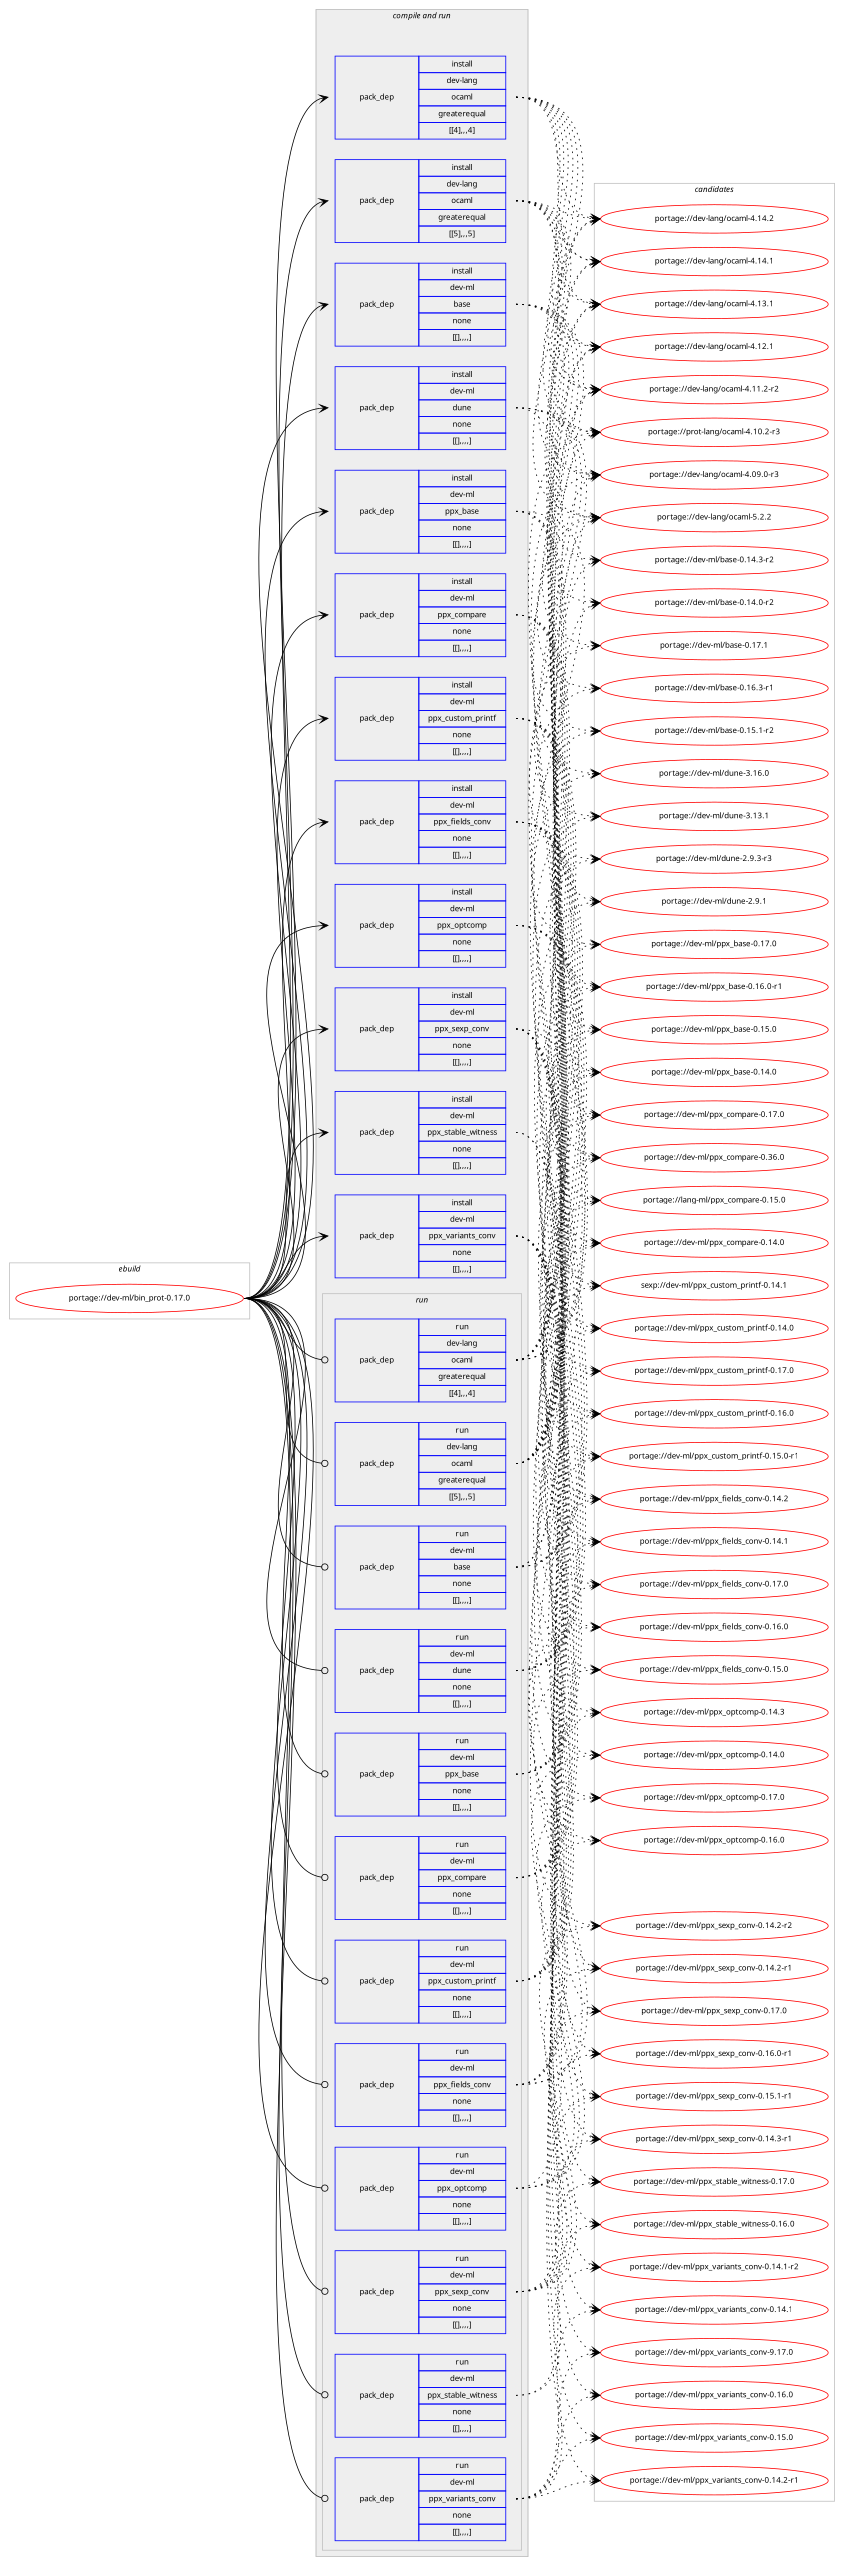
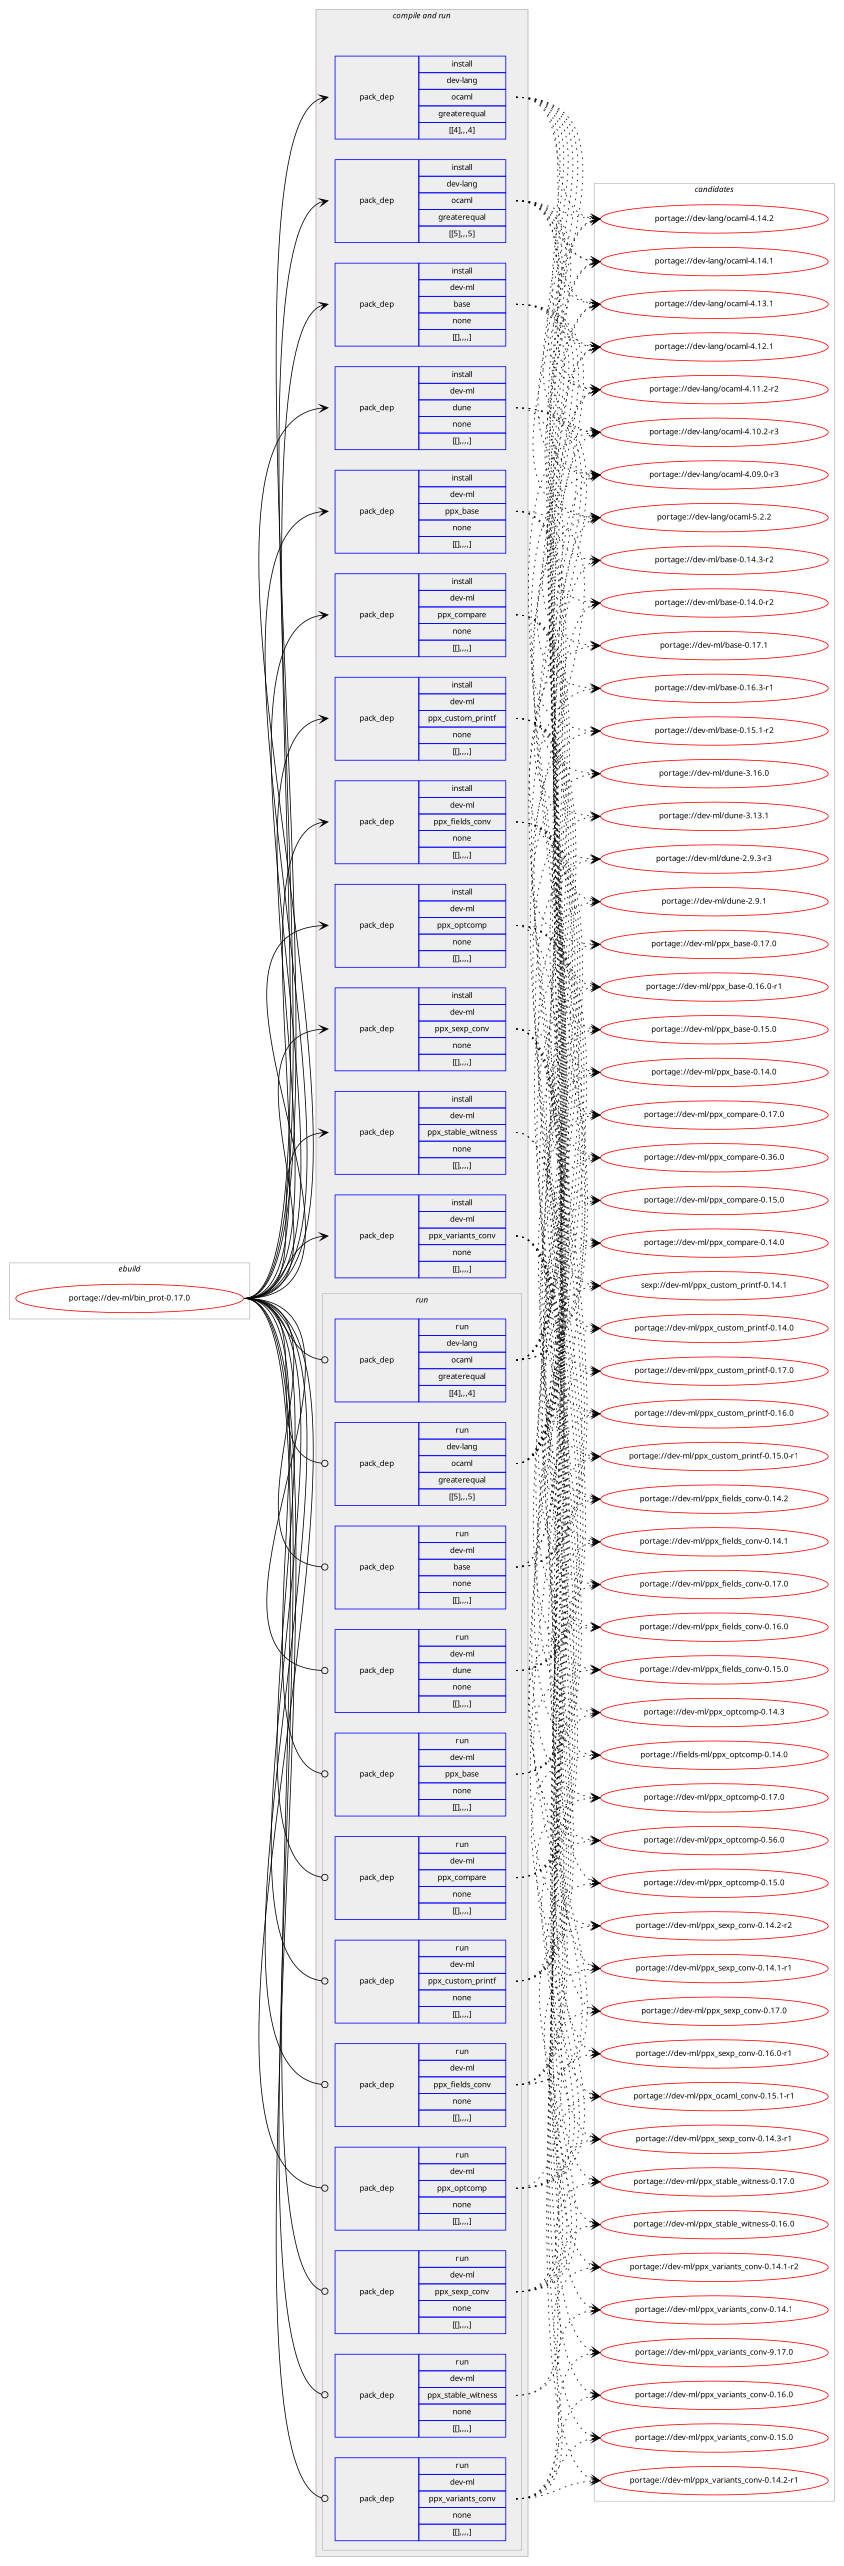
node "portage://prot-lang/ocaml-4.10.2-r3": label "portage://prot-lang/ocaml-4.10.2-r3" -> "portage://dev-lang/ocaml-4.10.2-r3"
node "portage://lang-ml/ppx_compare-0.15.0": label "portage://lang-ml/ppx_compare-0.15.0" -> "portage://dev-ml/ppx_compare-0.15.0"
node "portage://dev-ml/ppx_optcomp-0.14.0": label "portage://dev-ml/ppx_optcomp-0.14.0" -> "portage://fields-ml/ppx_optcomp-0.14.0"
node "portage://dev-ml/ppx_optcomp-0.16.0": label "portage://dev-ml/ppx_optcomp-0.16.0" -> "portage://dev-ml/ppx_optcomp-0.56.0"
node "portage://dev-ml/ppx_optcomp-0.15.0": added
node "portage://dev-ml/ppx_sexp_conv-0.14.2-r1": label "portage://dev-ml/ppx_sexp_conv-0.14.2-r1" -> "portage://dev-ml/ppx_sexp_conv-0.14.1-r1"
node "portage://dev-ml/ppx_sexp_conv-0.15.1-r1": label "portage://dev-ml/ppx_sexp_conv-0.15.1-r1" -> "portage://dev-ml/ppx_ocaml_conv-0.15.1-r1"
